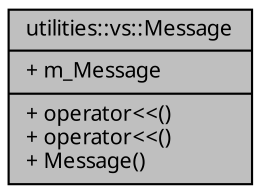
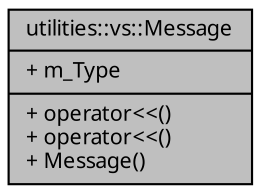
node "utilities::vs::Message": text "+ m_Message" -> "+ m_Type"
